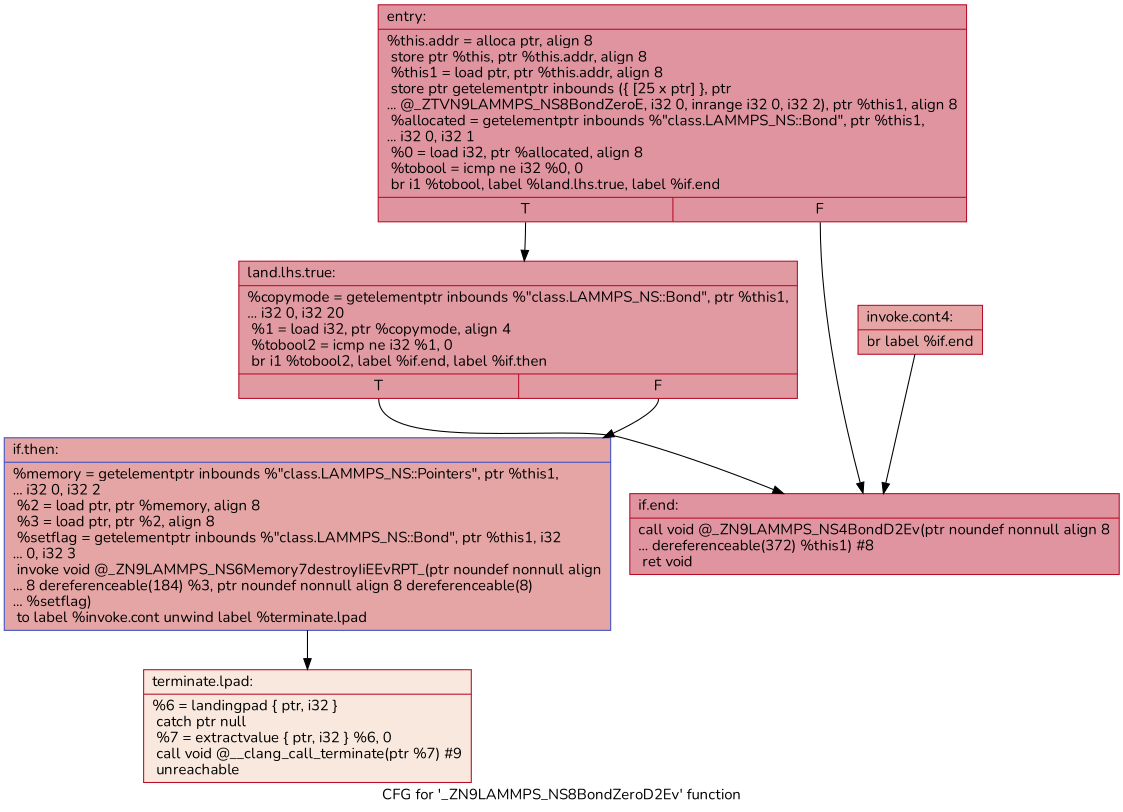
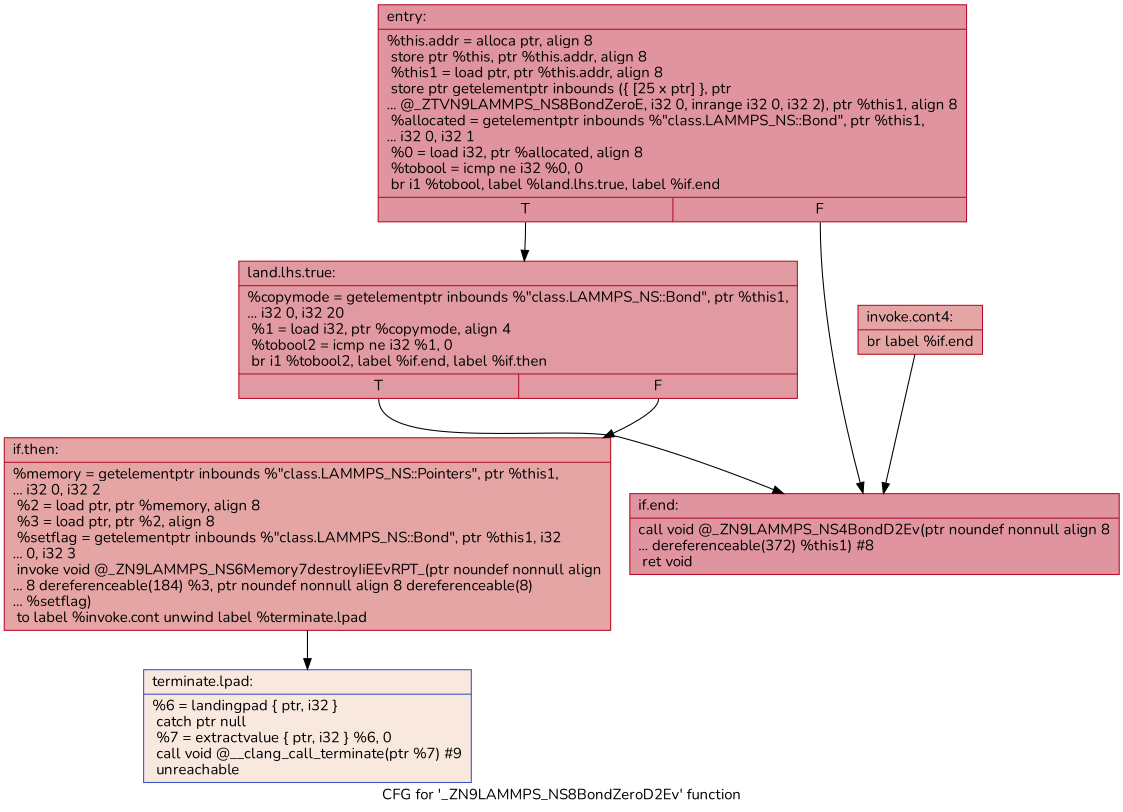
node "if.then:": color #3d50c3ff -> #b70d28ff
node "terminate.lpad:": color #b70d28ff -> #3d50c3ff
